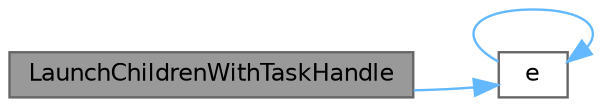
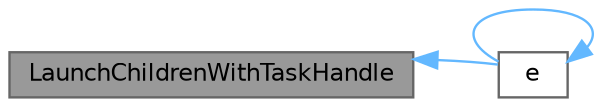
edge "LaunchChildrenWithTaskHandle" -> "e": reversed
